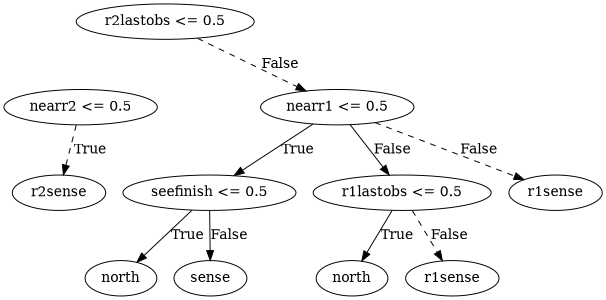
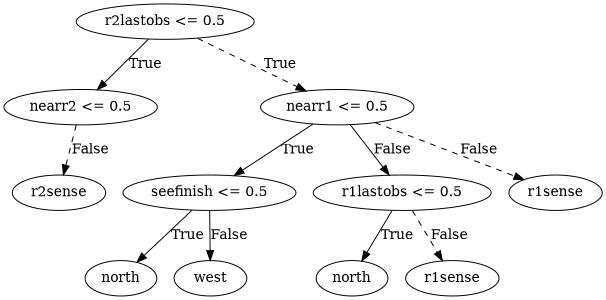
edge "r2lastobs <= 0.5" -> "nearr2 <= 0.5": added, label "True"
edge "r2lastobs <= 0.5" -> "nearr1 <= 0.5": label "False" -> "True"
edge "nearr2 <= 0.5" -> "r2sense": label "True" -> "False"
node "sense": label "sense" -> "west"
